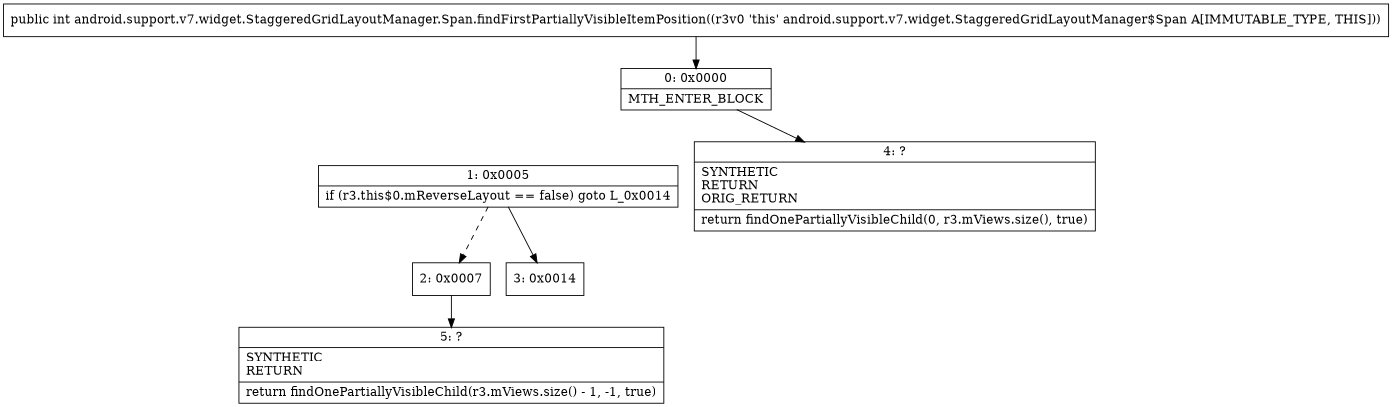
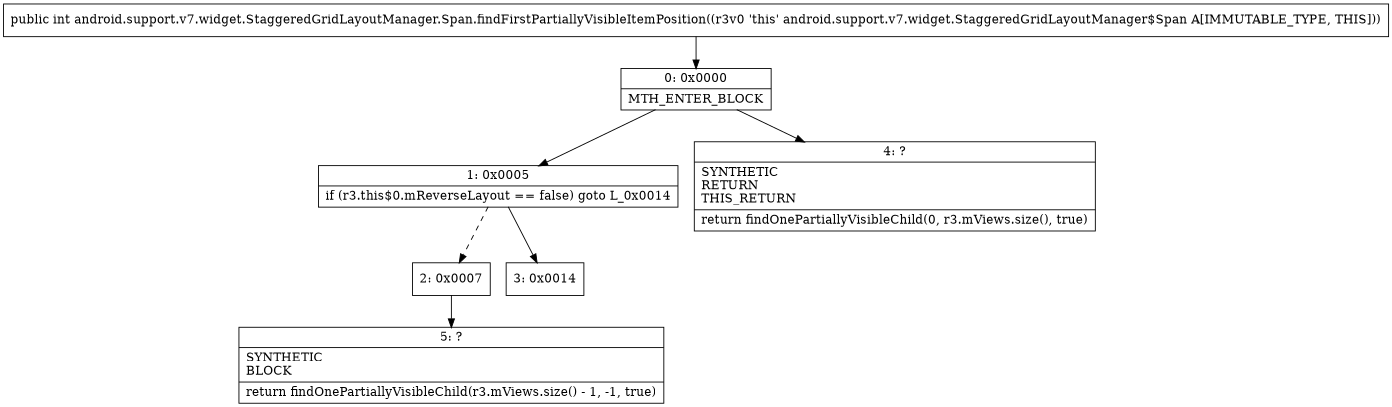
edge "0: 0x0000" -> "1: 0x0005": added
node "4: ?": text "ORIG_RETURN" -> "THIS_RETURN"
node "5: ?": text "RETURN" -> "BLOCK"
